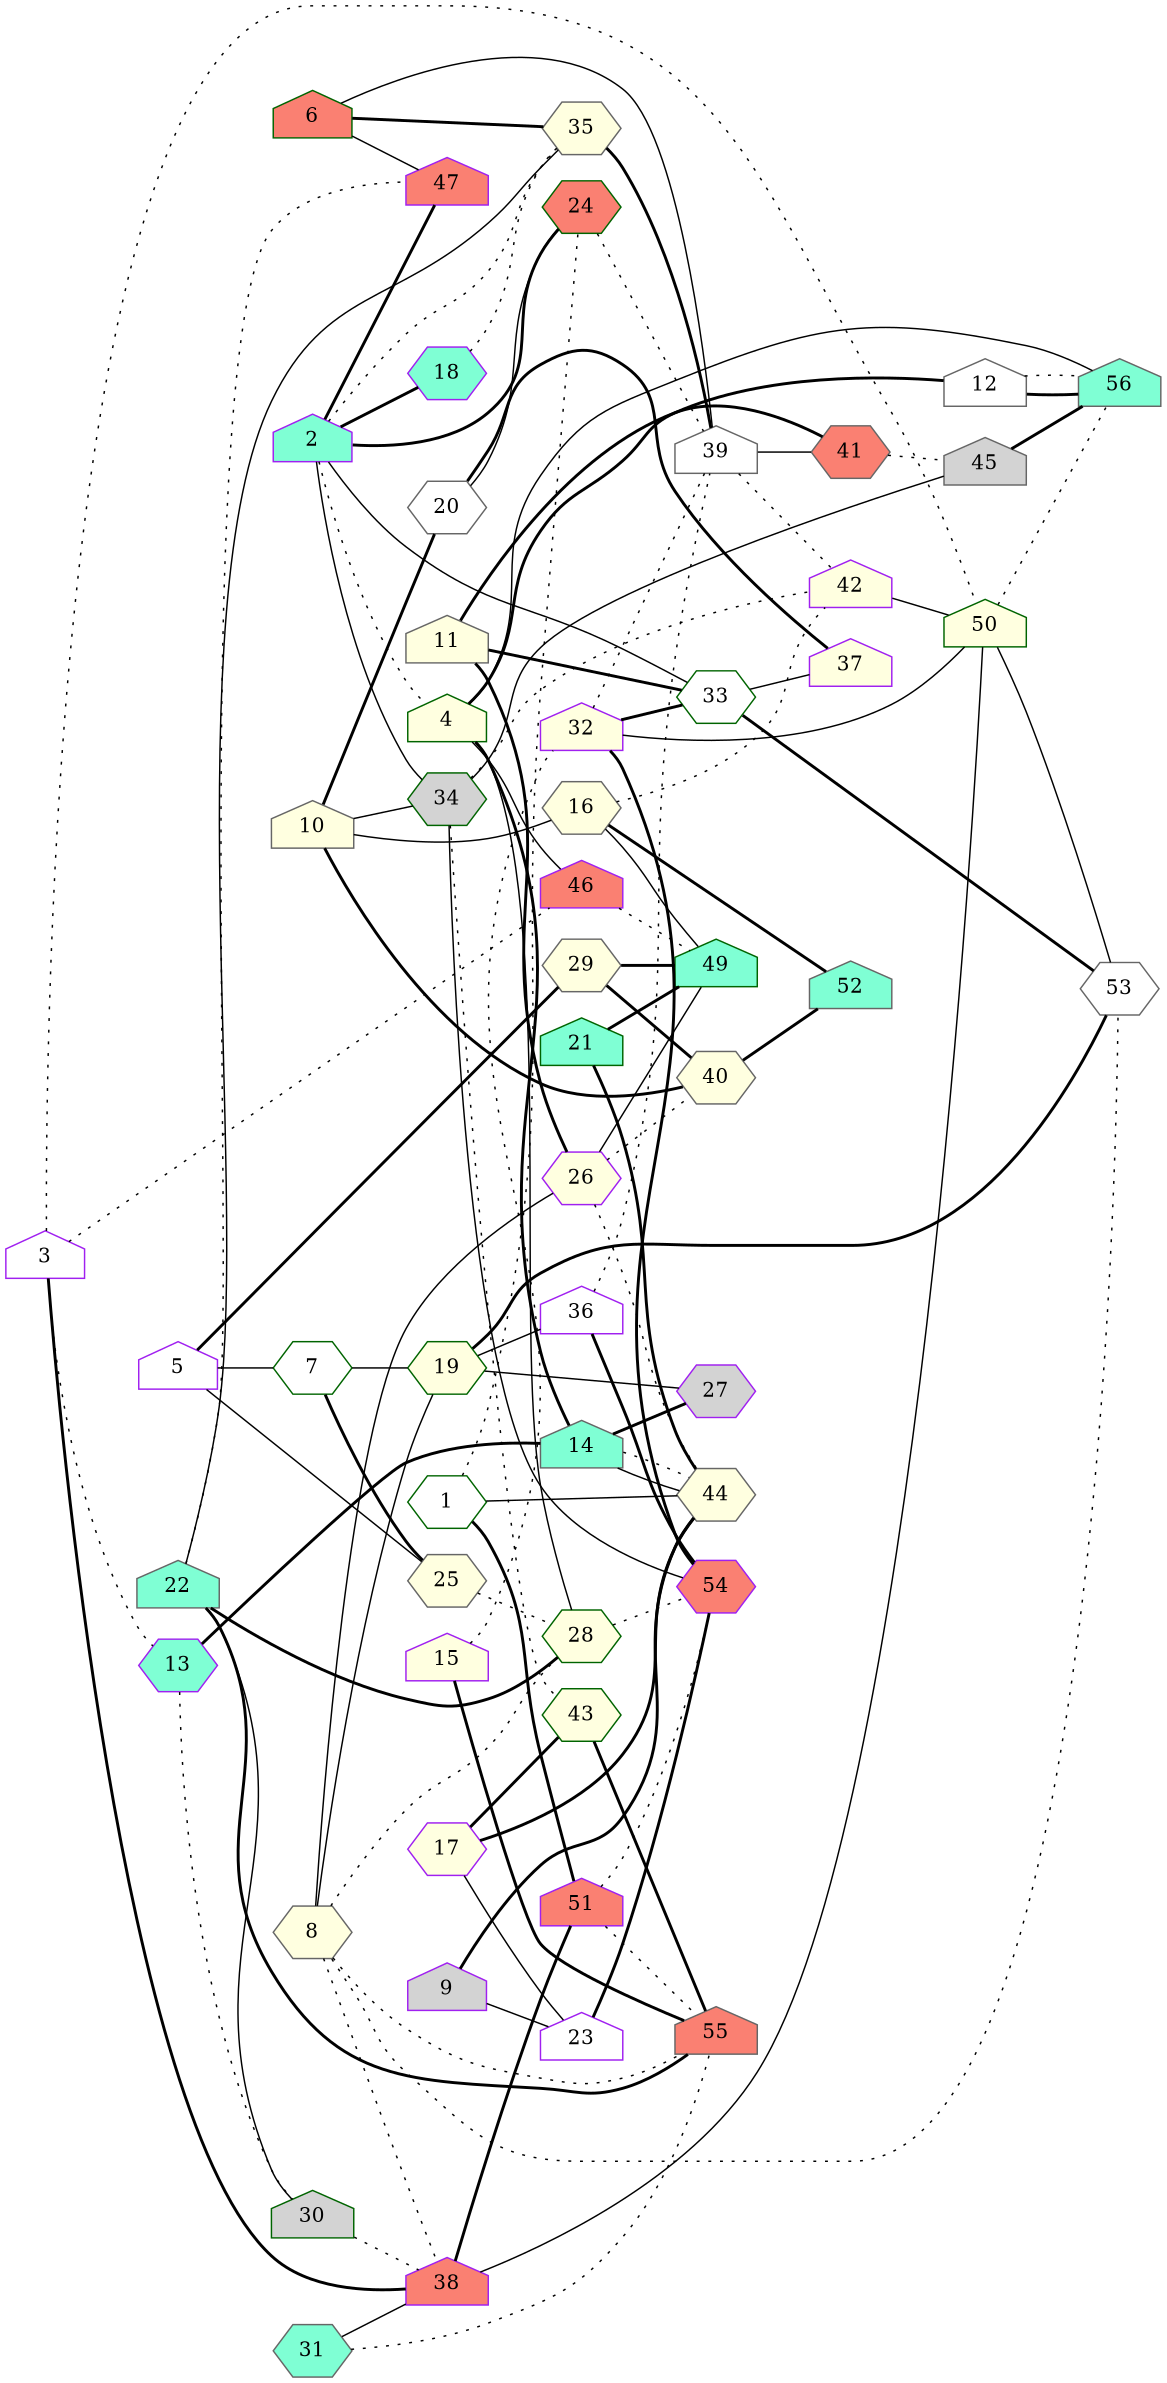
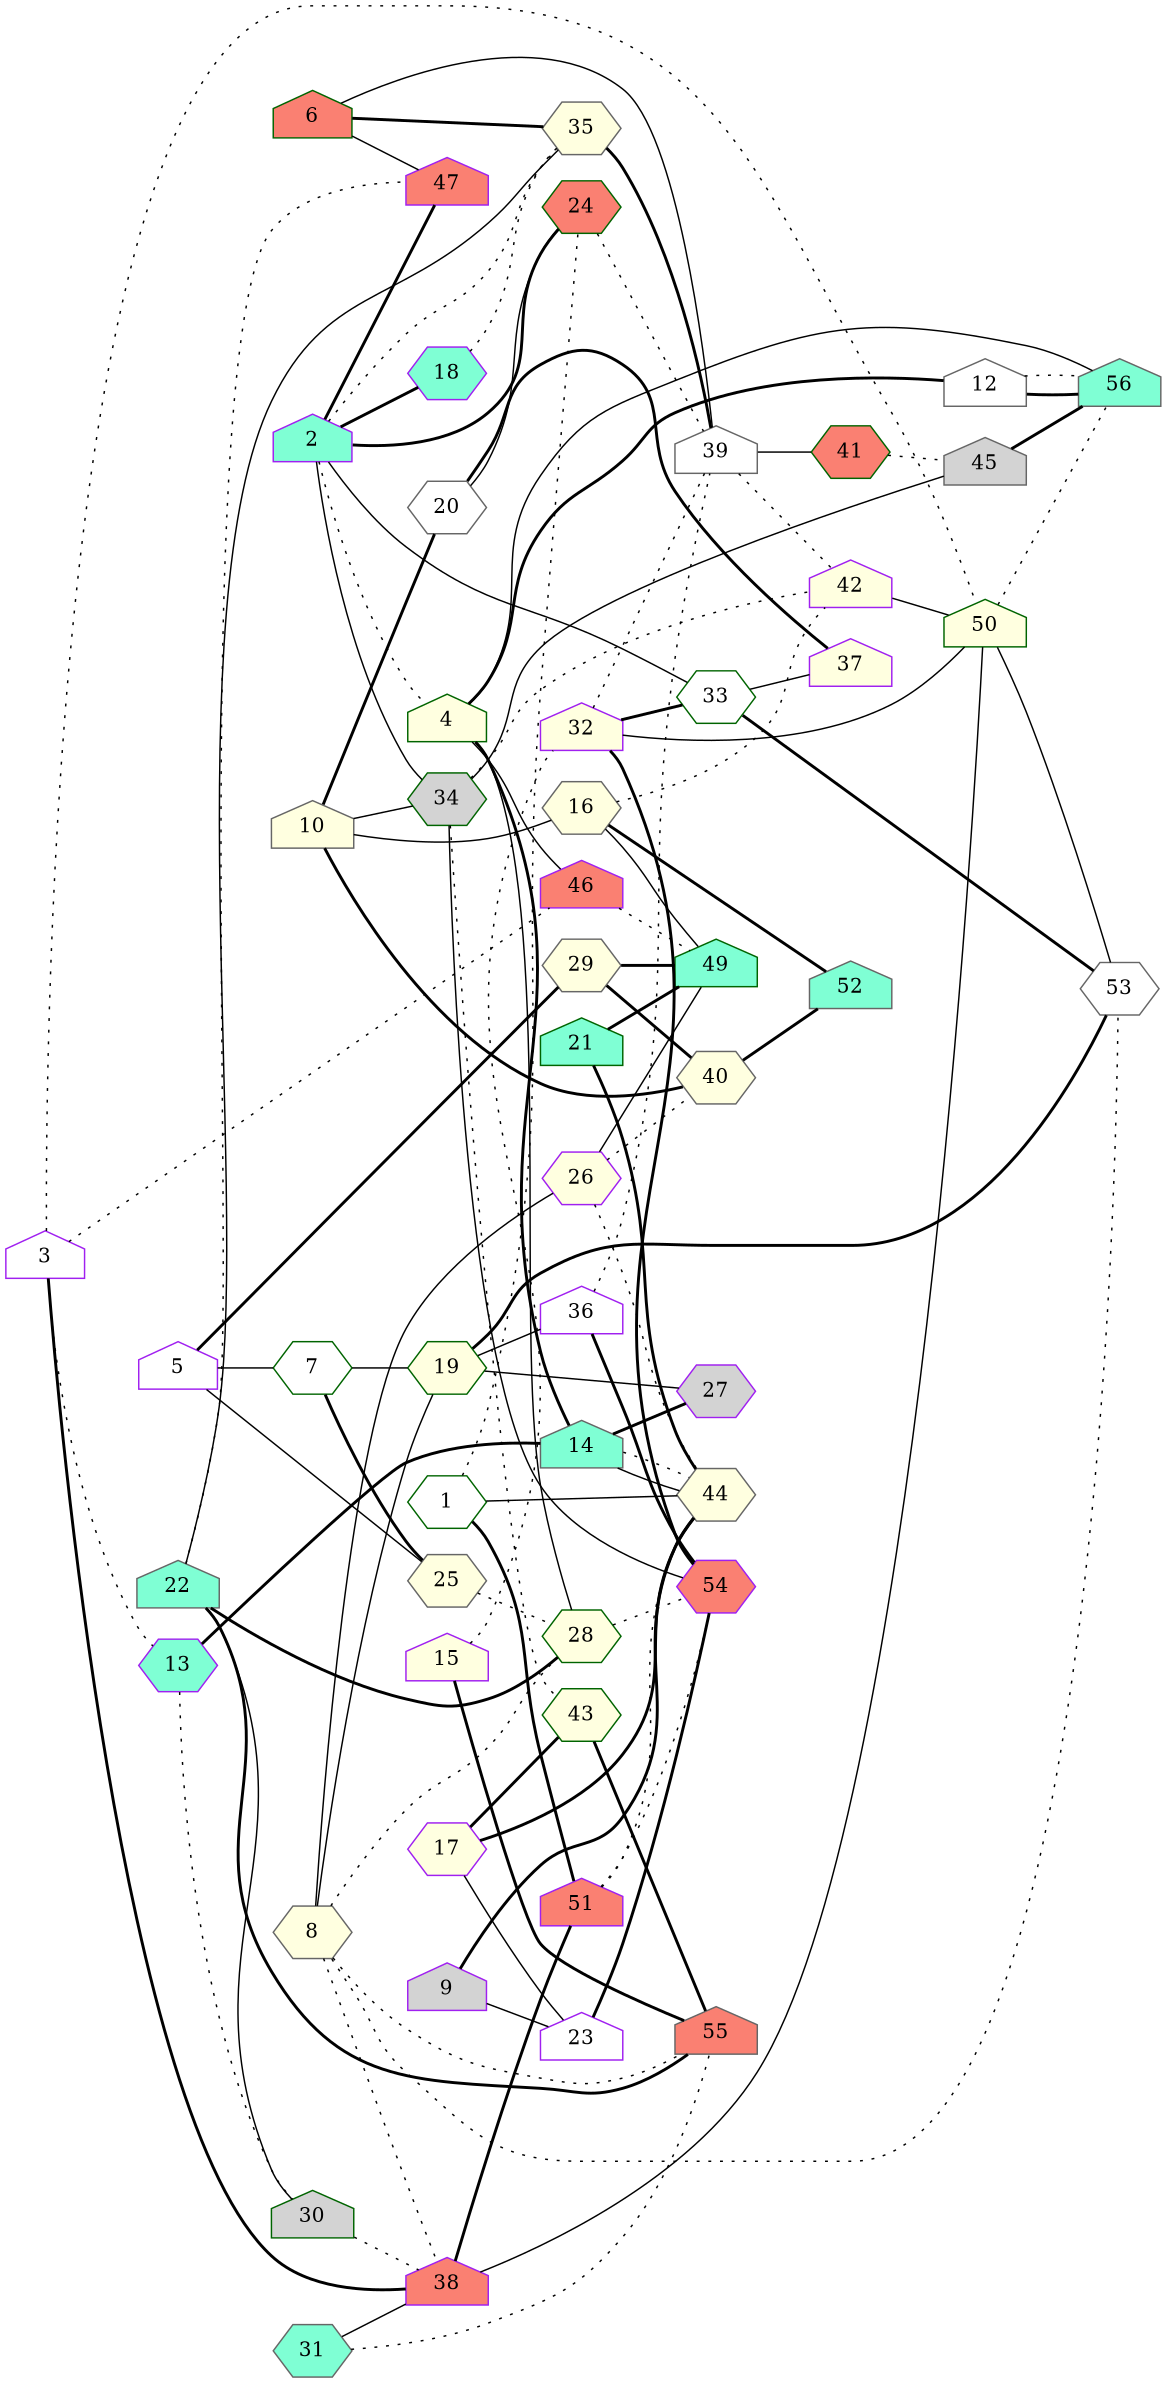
node "41": color gray40 -> darkgreen
node "11": removed
edge "51" -- "55": now "51" -- "44"
